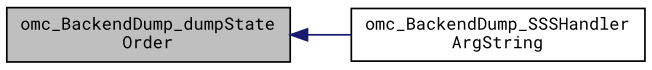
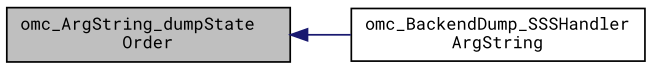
node "omc_BackendDump_dumpState Order": label "omc_BackendDump_dumpState Order" -> "omc_ArgString_dumpState Order"
